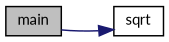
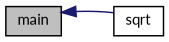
edge "main" -> "sqrt": reversed
